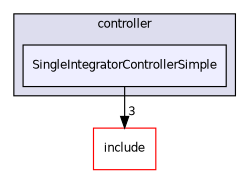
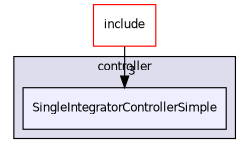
edge "SingleIntegratorControllerSimple" -> "include": reversed
